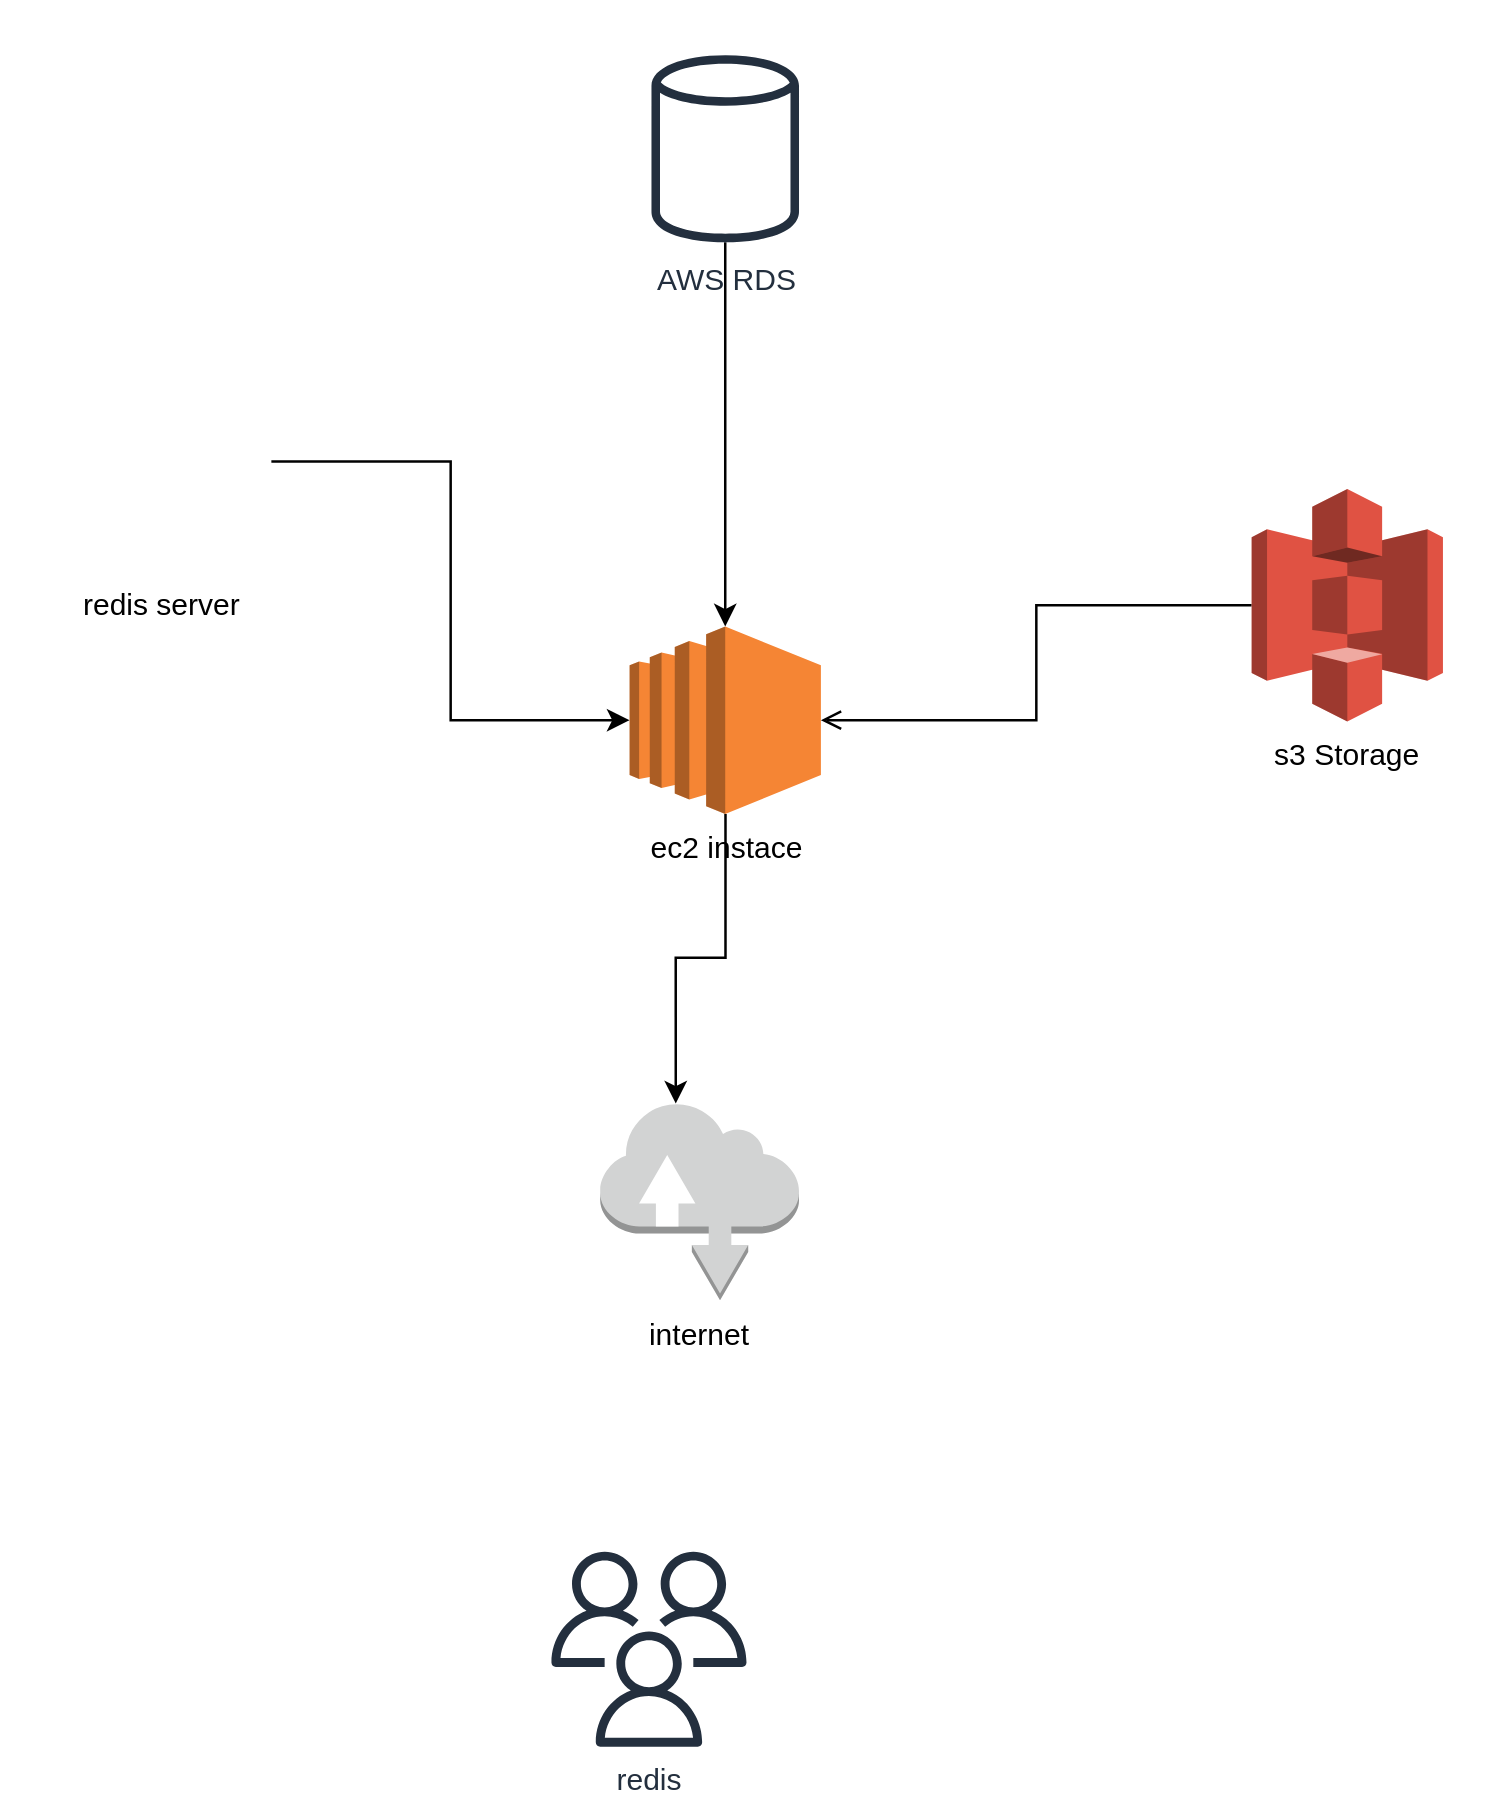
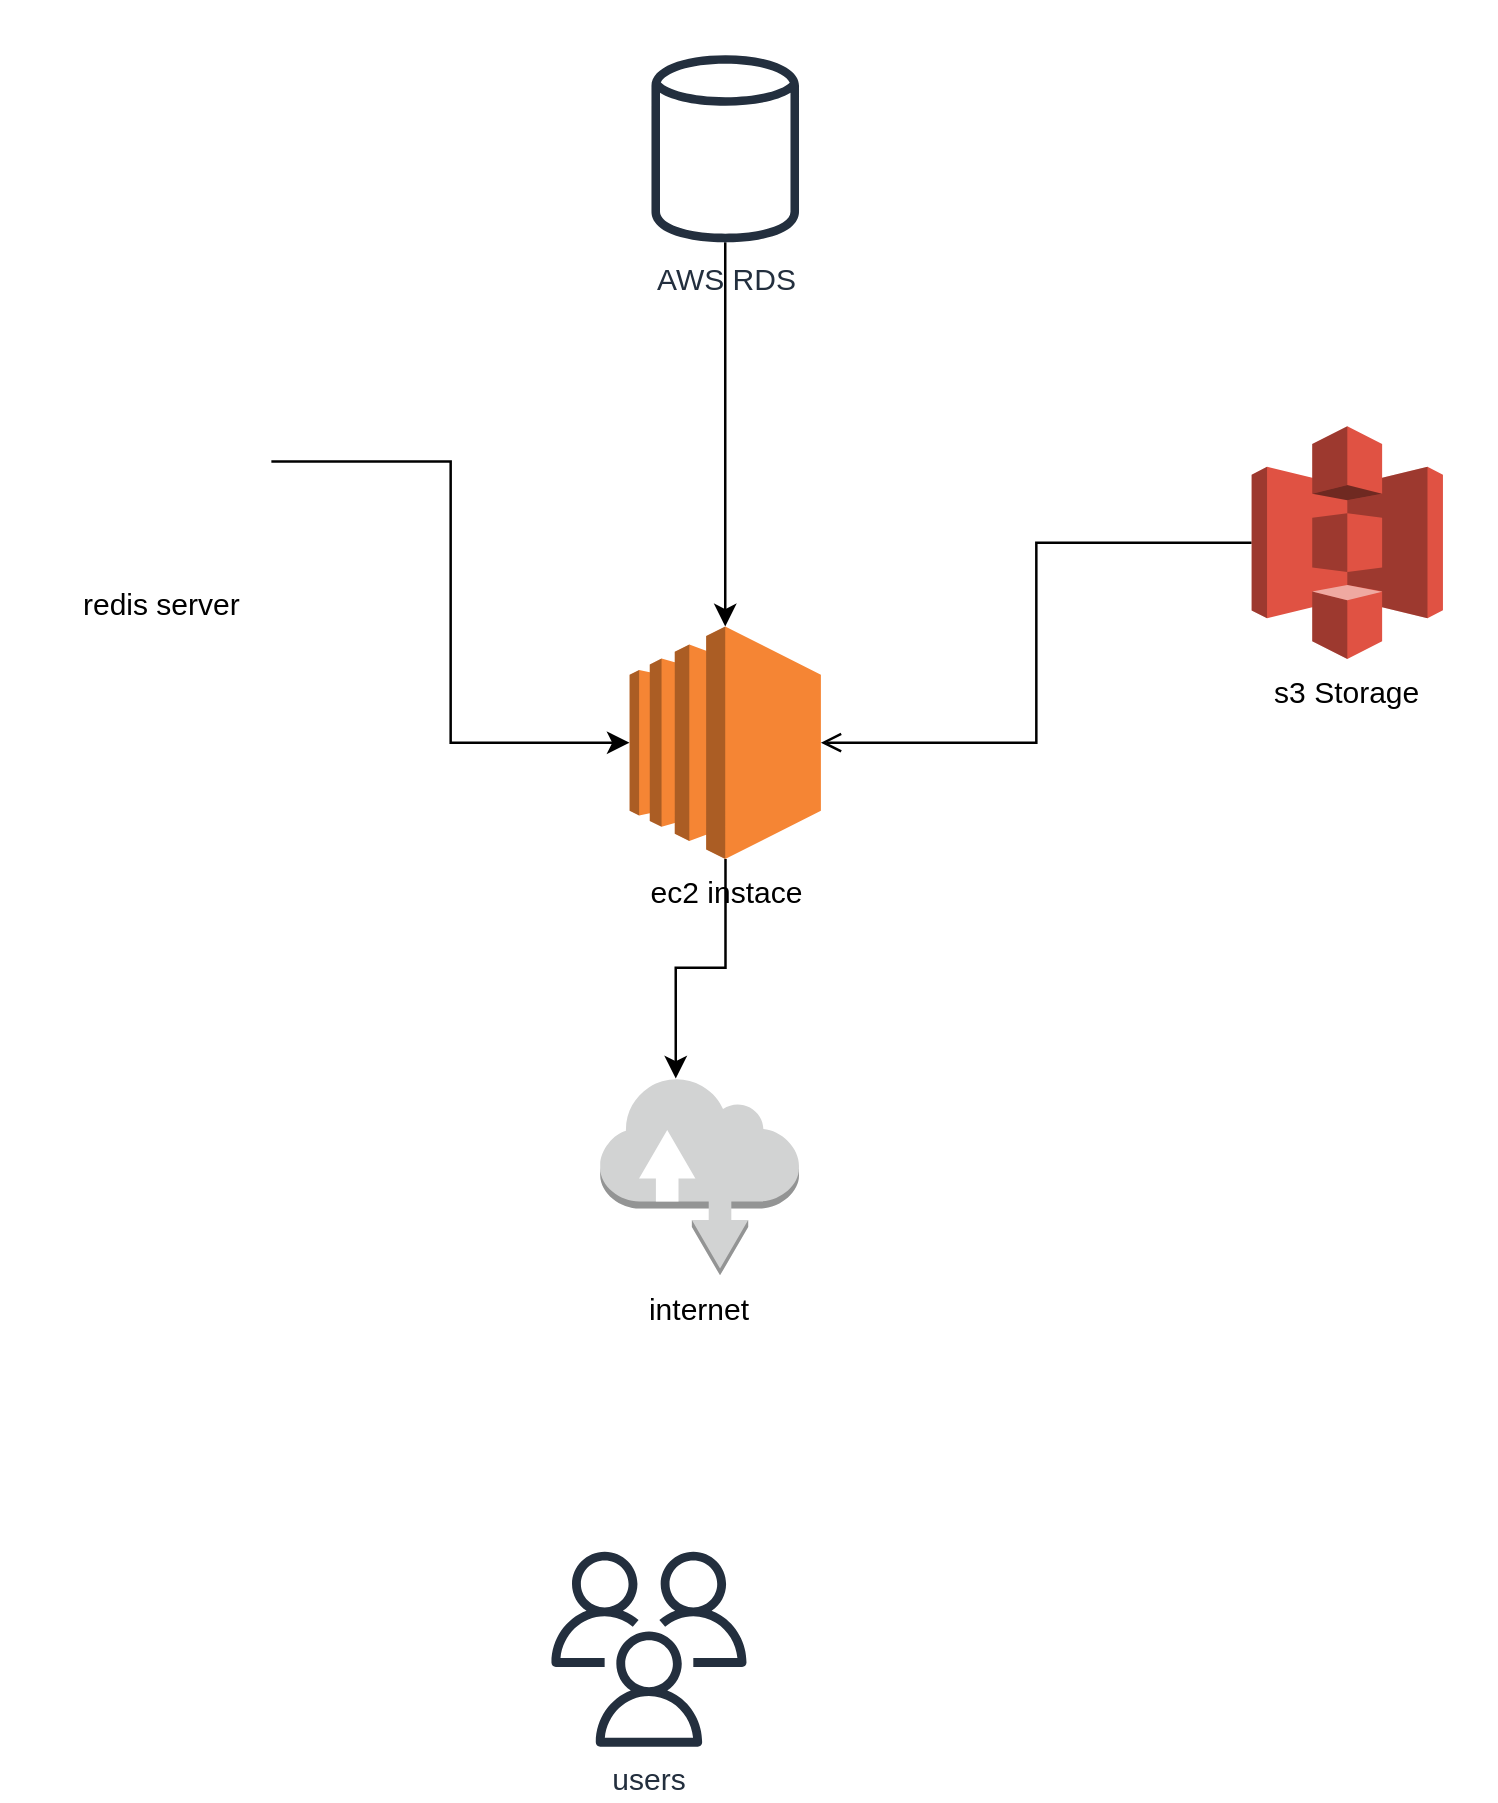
node "s3 Storage": moved (1347, 605) -> (1347, 543)
node "ec2 instace": size 191x188 -> 191x233
node "internet": moved (699, 1201) -> (699, 1176)
node "redis": label "redis" -> "users"
